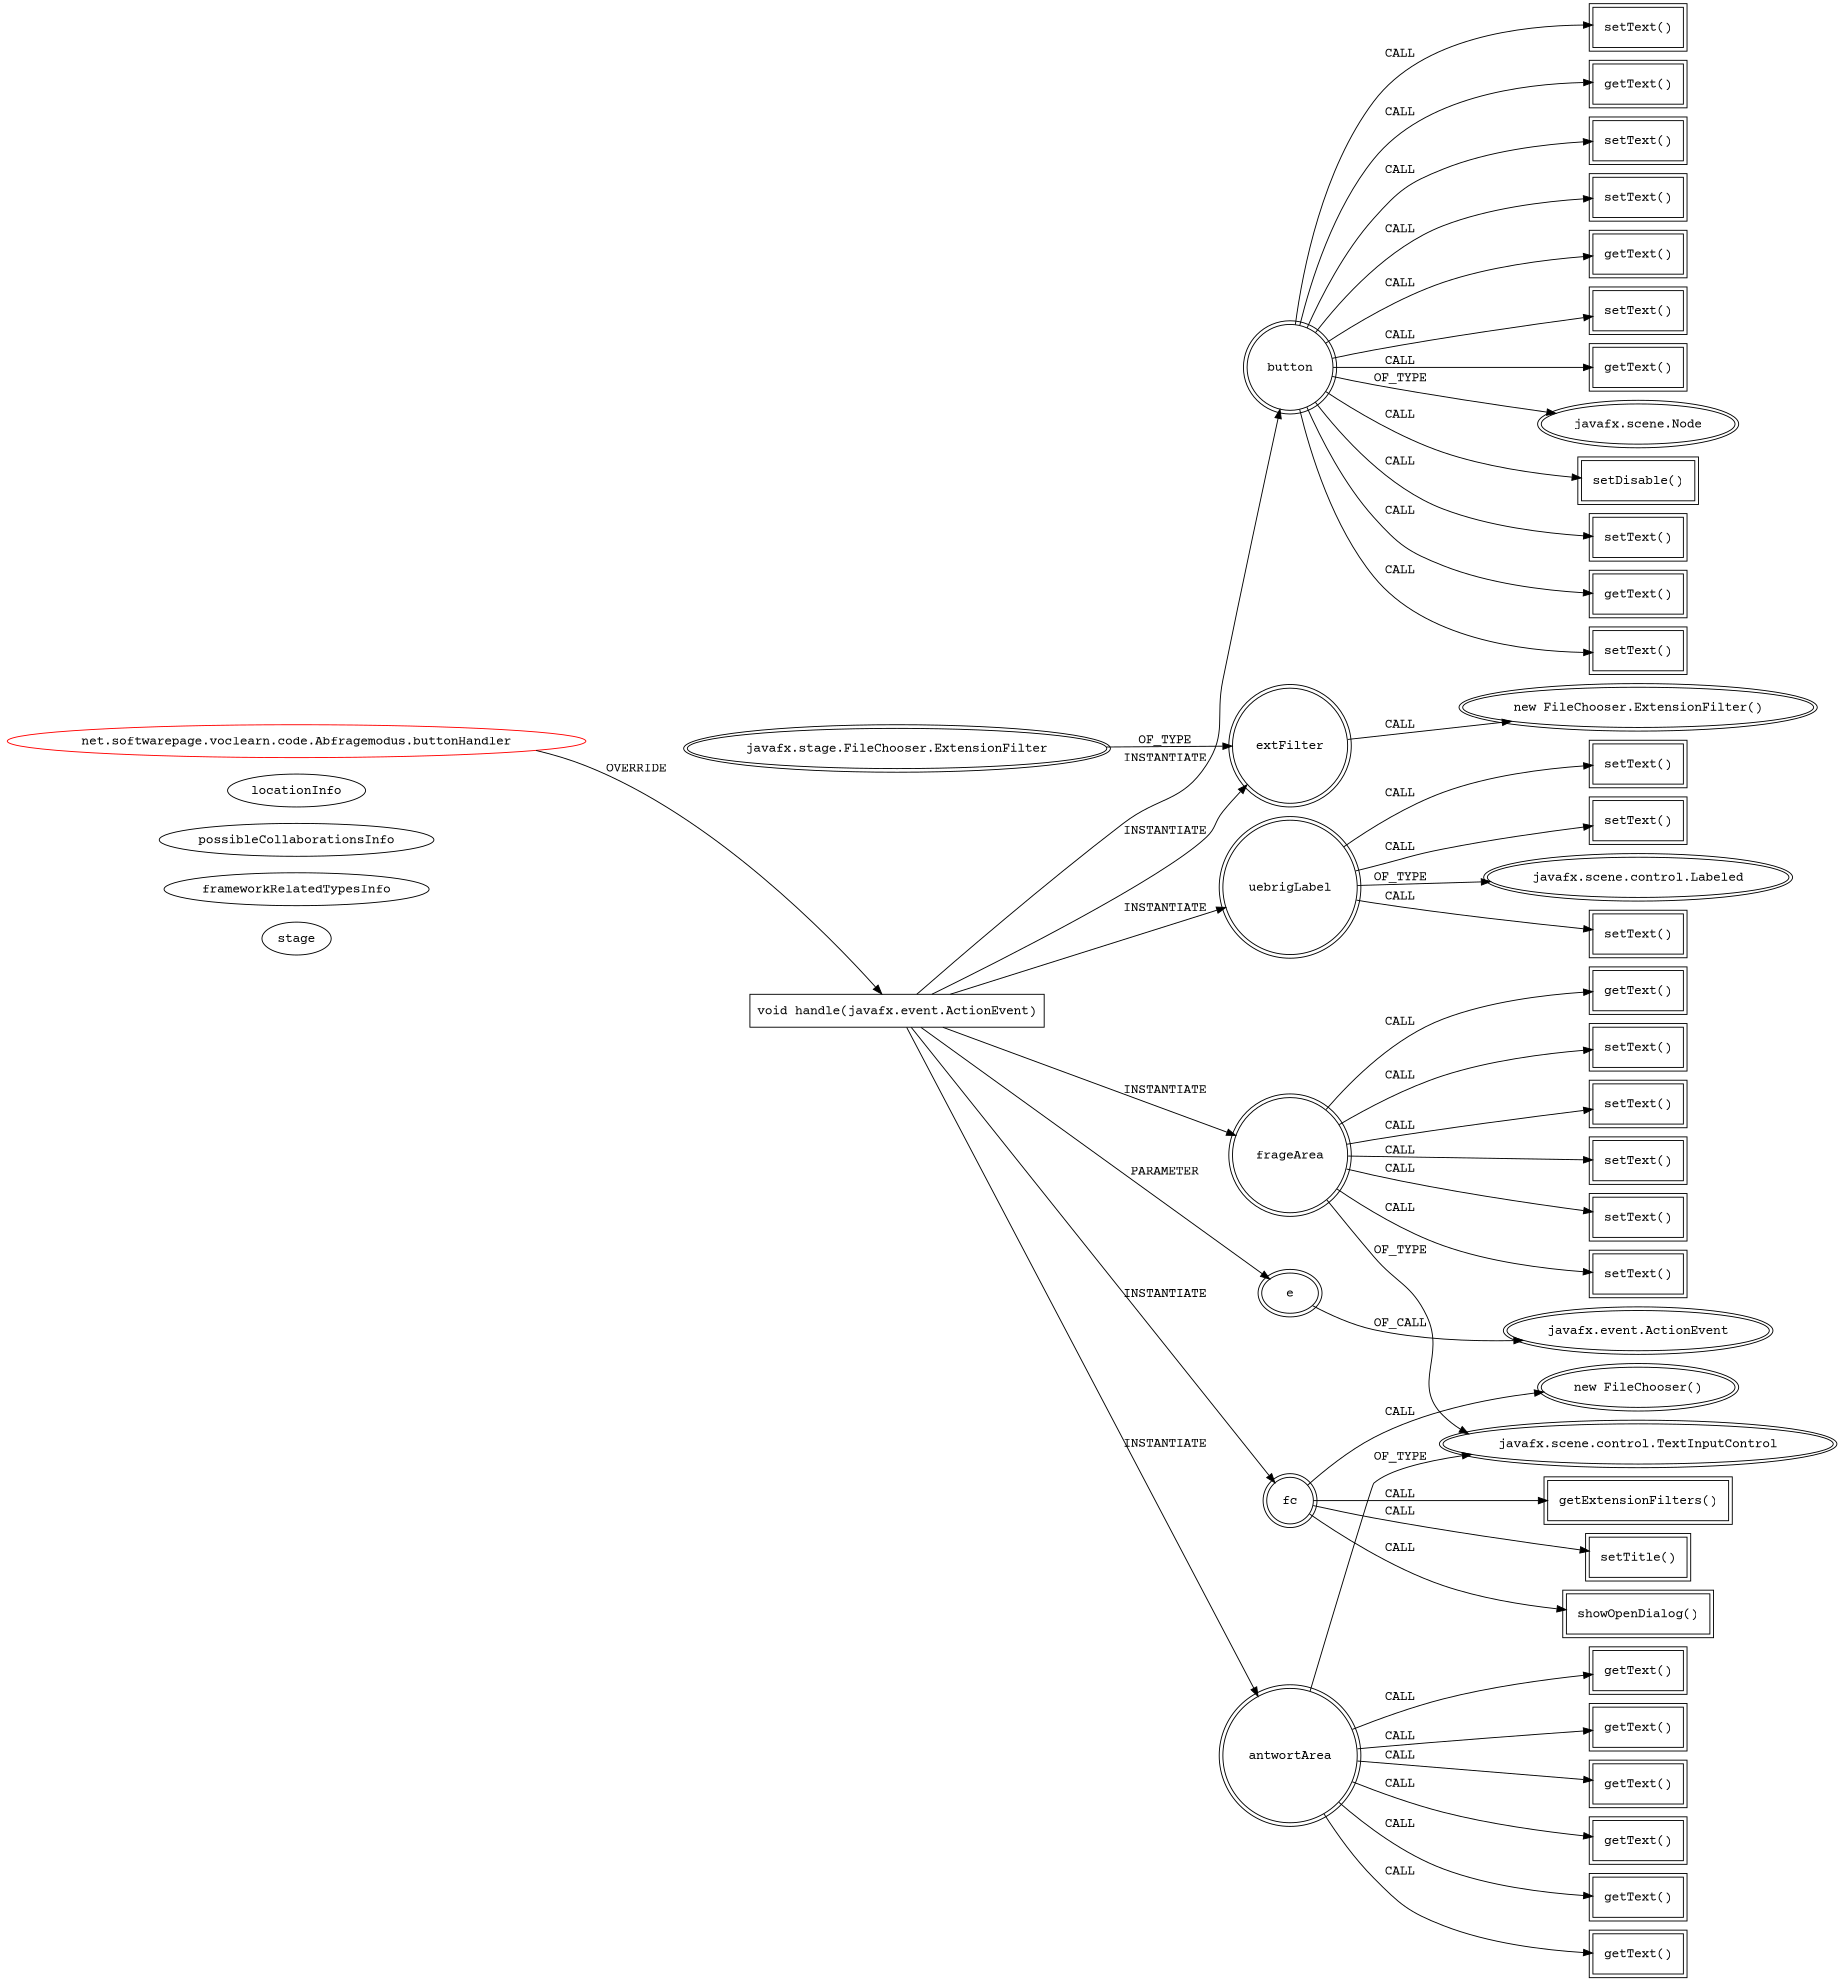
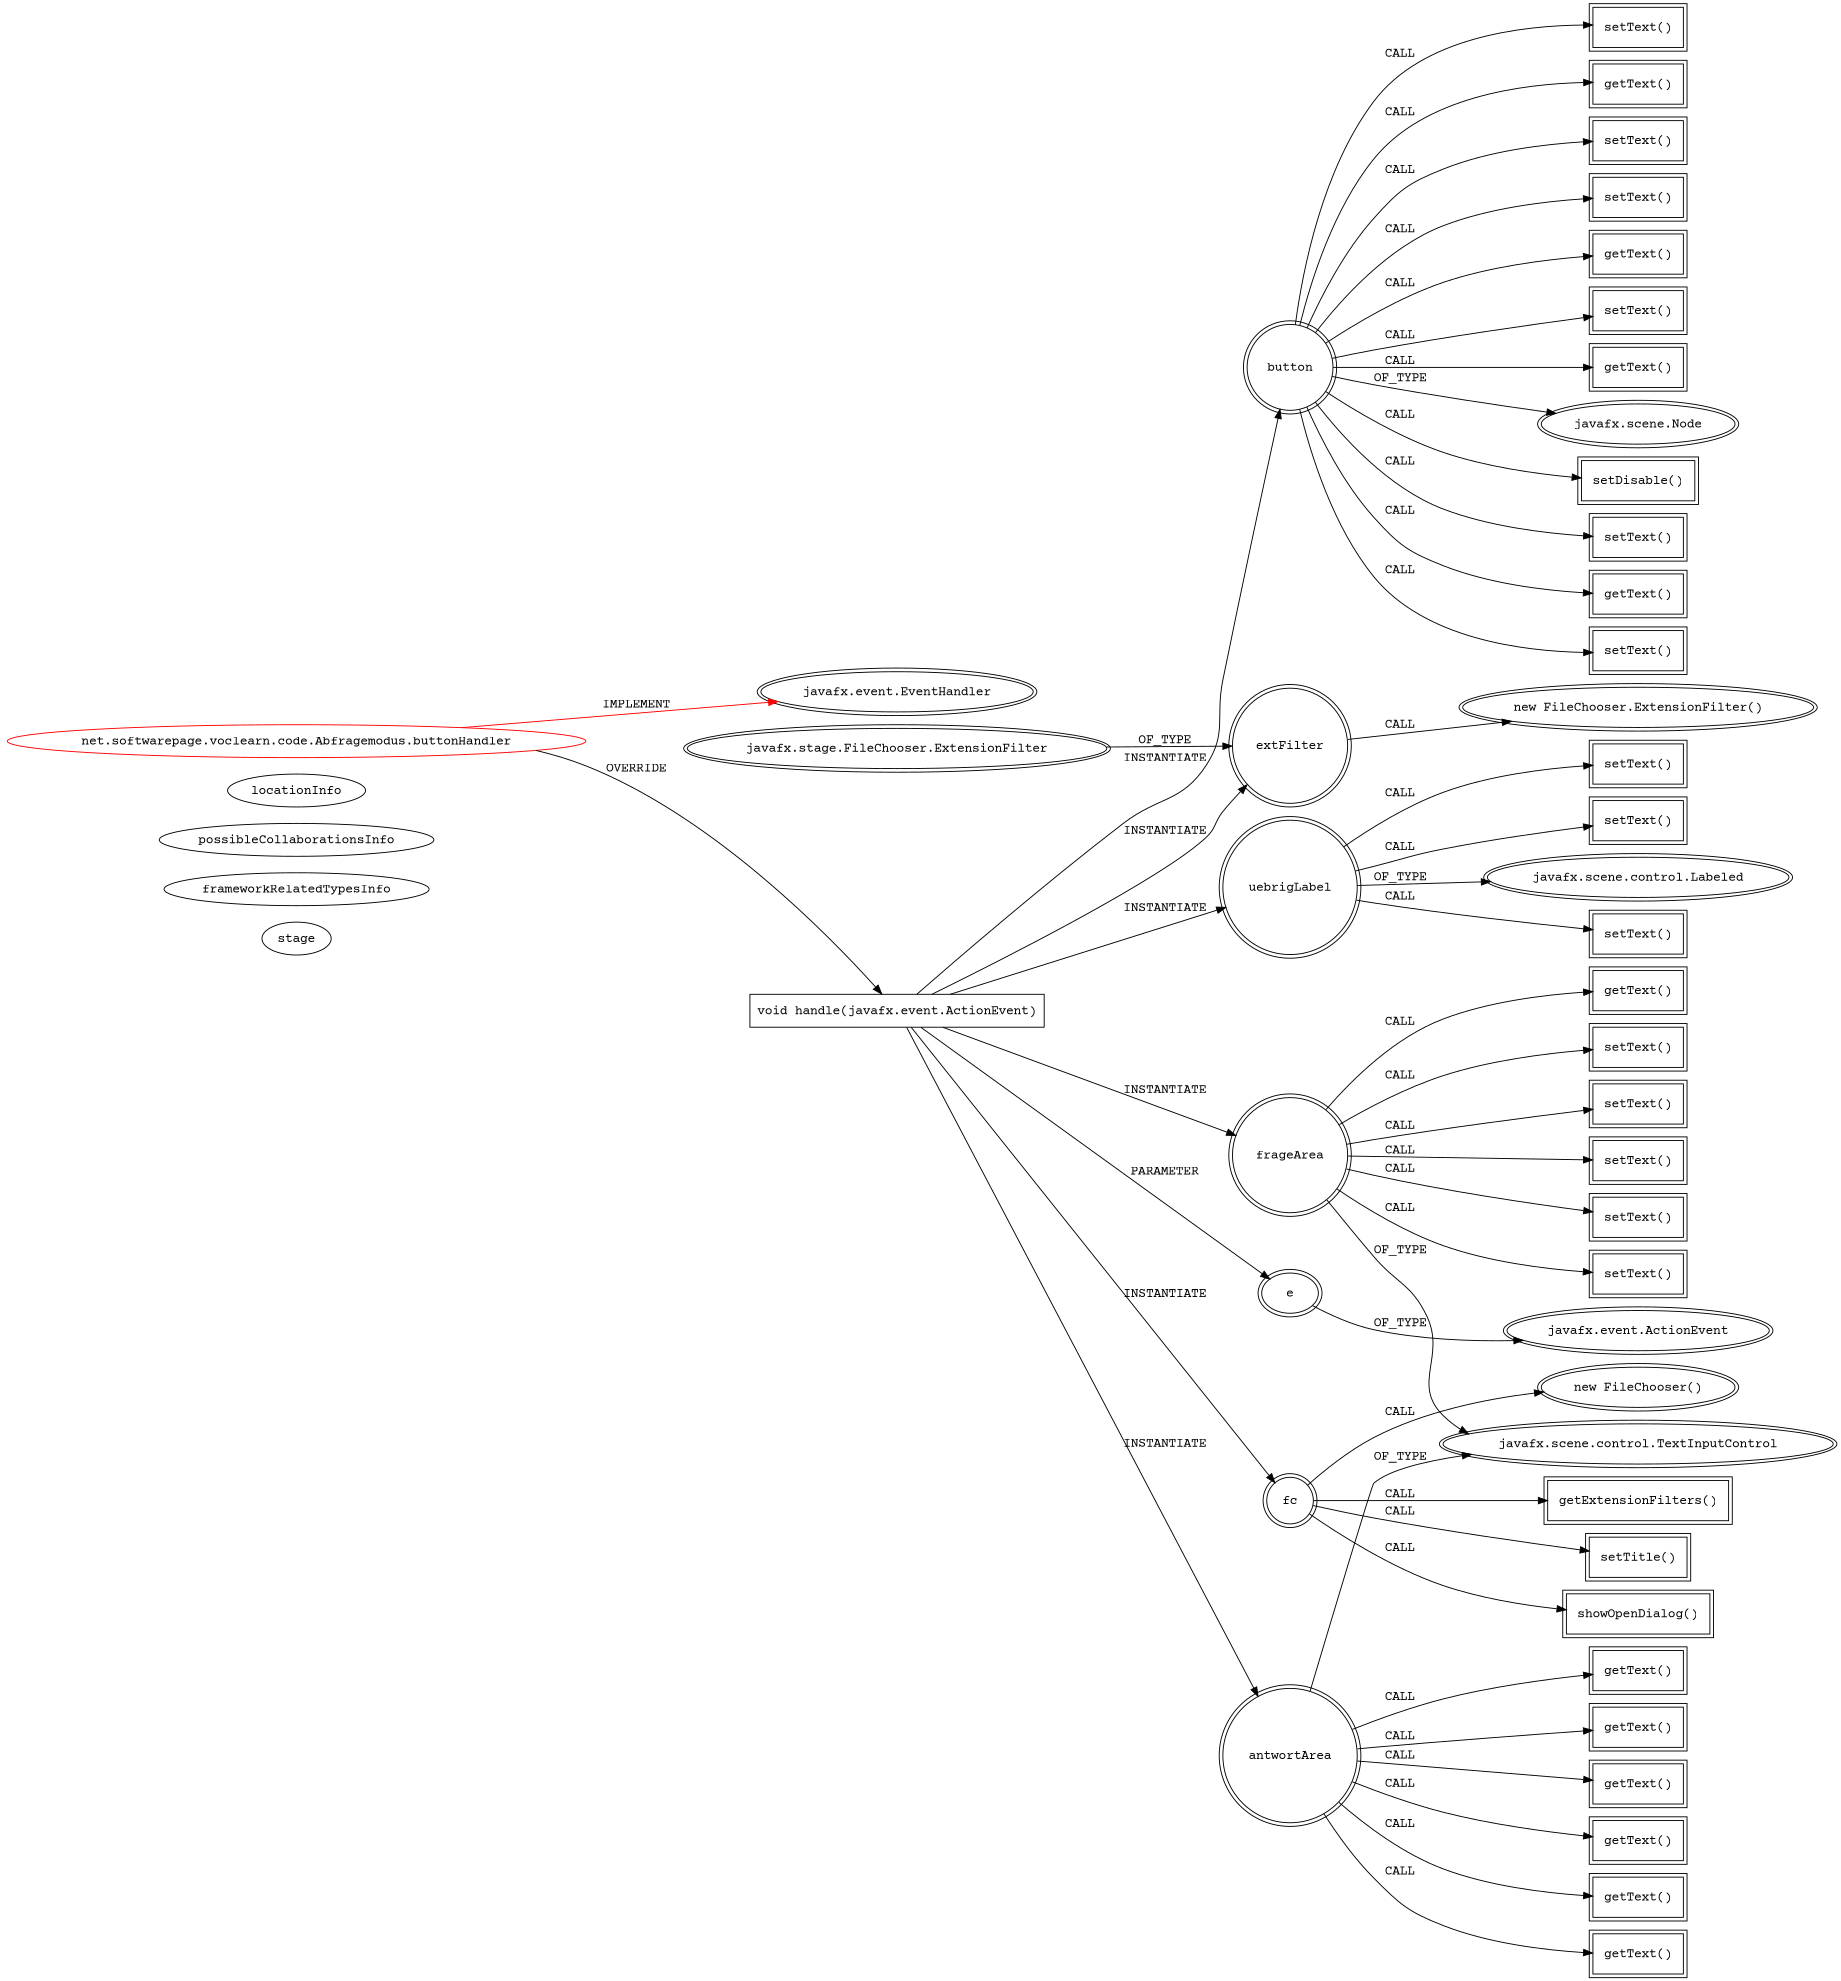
node "javafx.event.EventHandler": added
edge "e" -> "javafx.event.ActionEvent": label "OF_CALL" -> "OF_TYPE"
